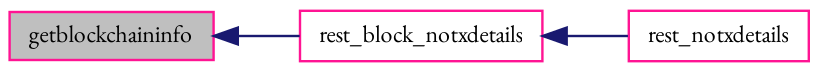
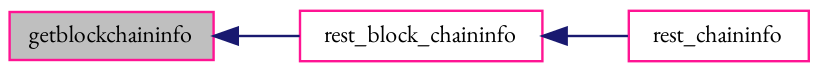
node "rest_block_notxdetails": label "rest_block_notxdetails" -> "rest_block_chaininfo"
node "rest_notxdetails": label "rest_notxdetails" -> "rest_chaininfo"
